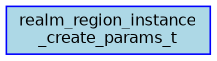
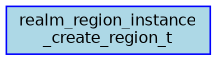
node "realm_region_instance _create_params_t": label "realm_region_instance _create_params_t" -> "realm_region_instance _create_region_t"
